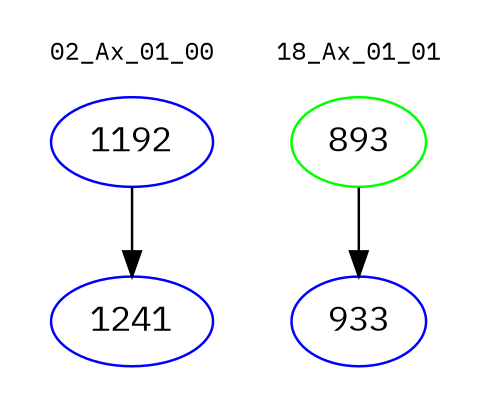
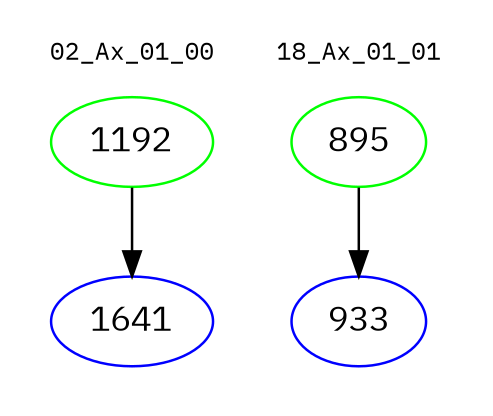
node "1192": color blue -> green
node "893": label "893" -> "895"
node "1241": label "1241" -> "1641"
